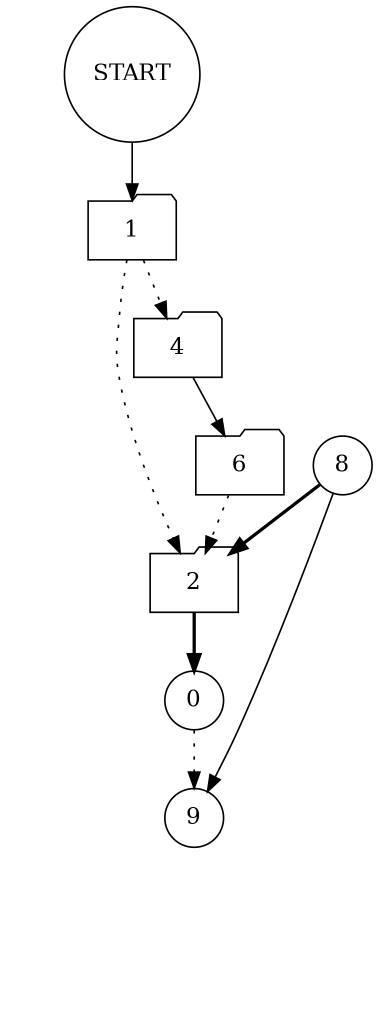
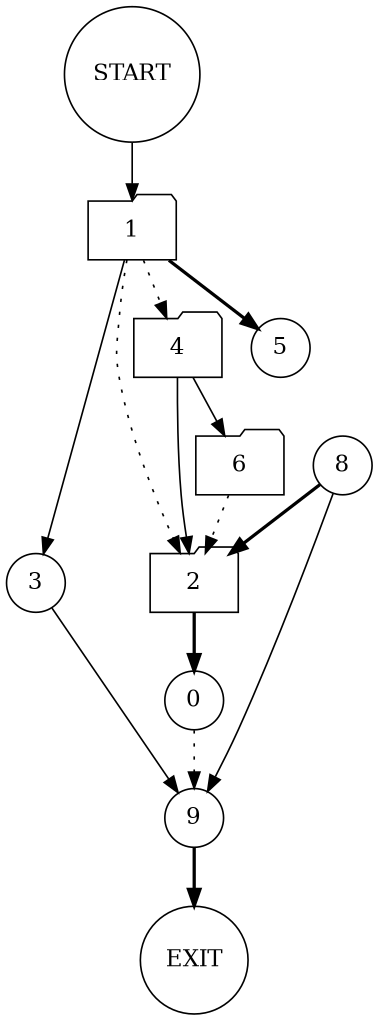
node "5": added
edge "4" -> "2": added
node "3": added
node "EXIT": added
